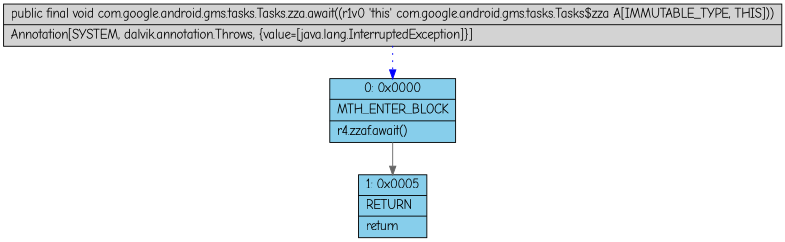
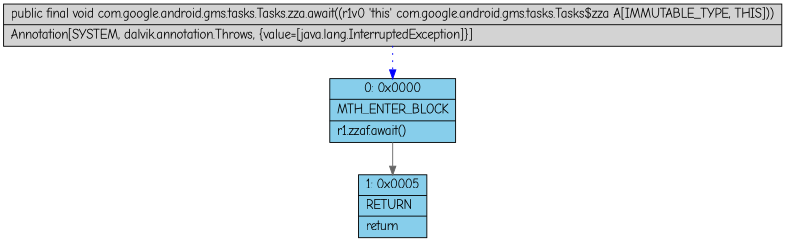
node "0: 0x0000": text "r4.zzaf.await()" -> "r1.zzaf.await()"
